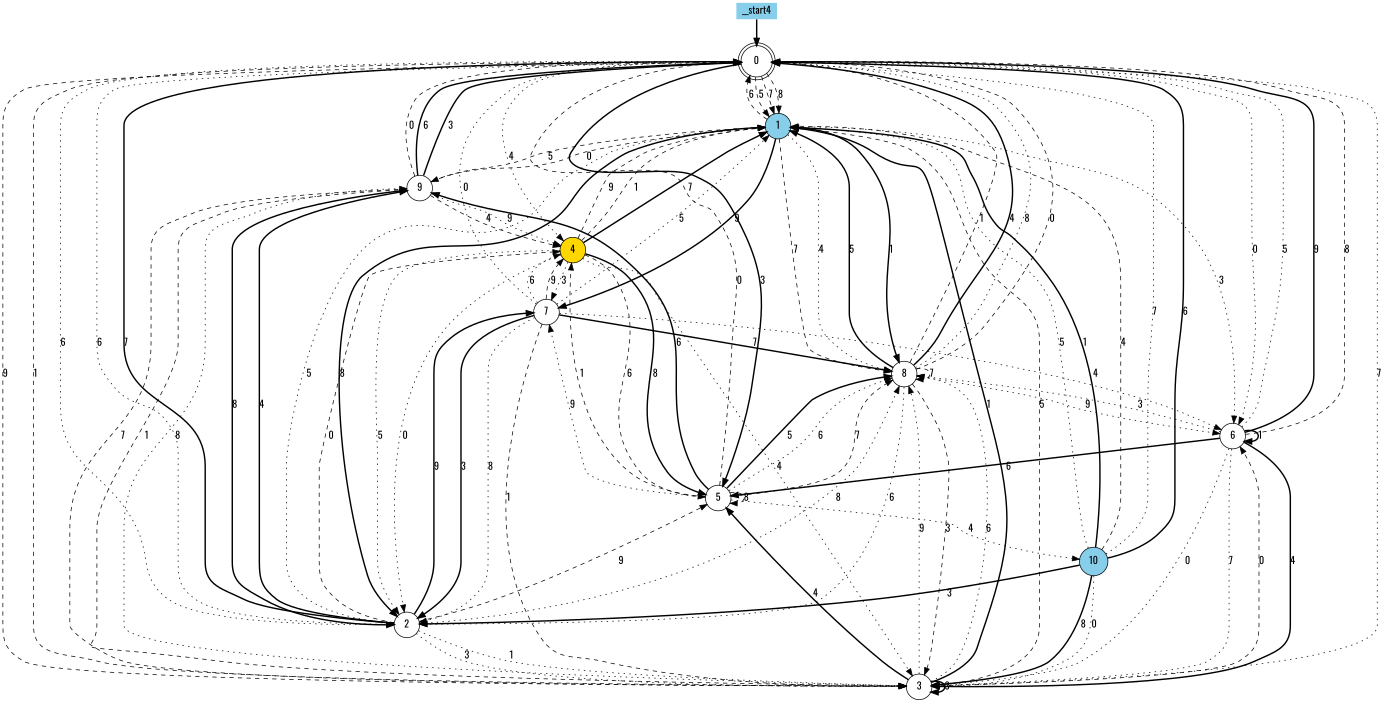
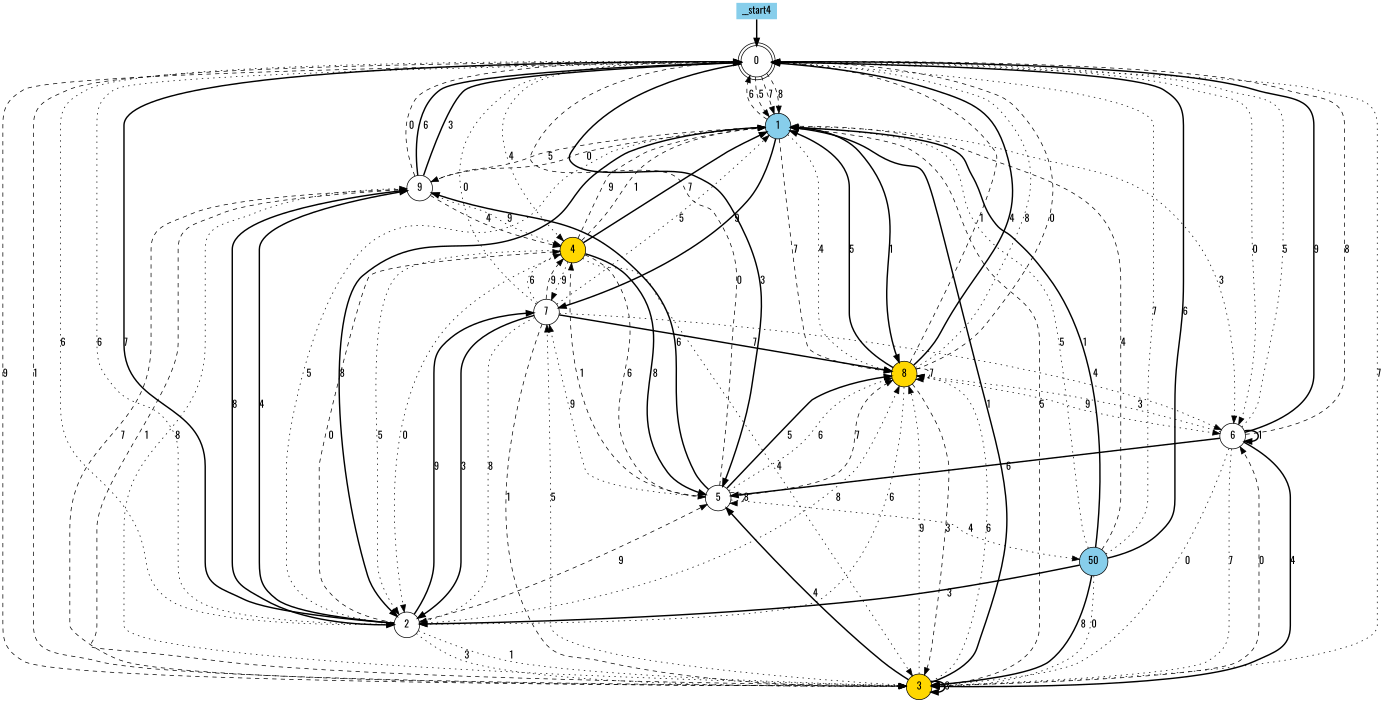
edge "4" -> "7": label "3" -> "9"
node "8": fillcolor white -> gold
node "10": label "10" -> "50"
edge "3" -> "7": added, label "5"
node "3": fillcolor white -> gold
